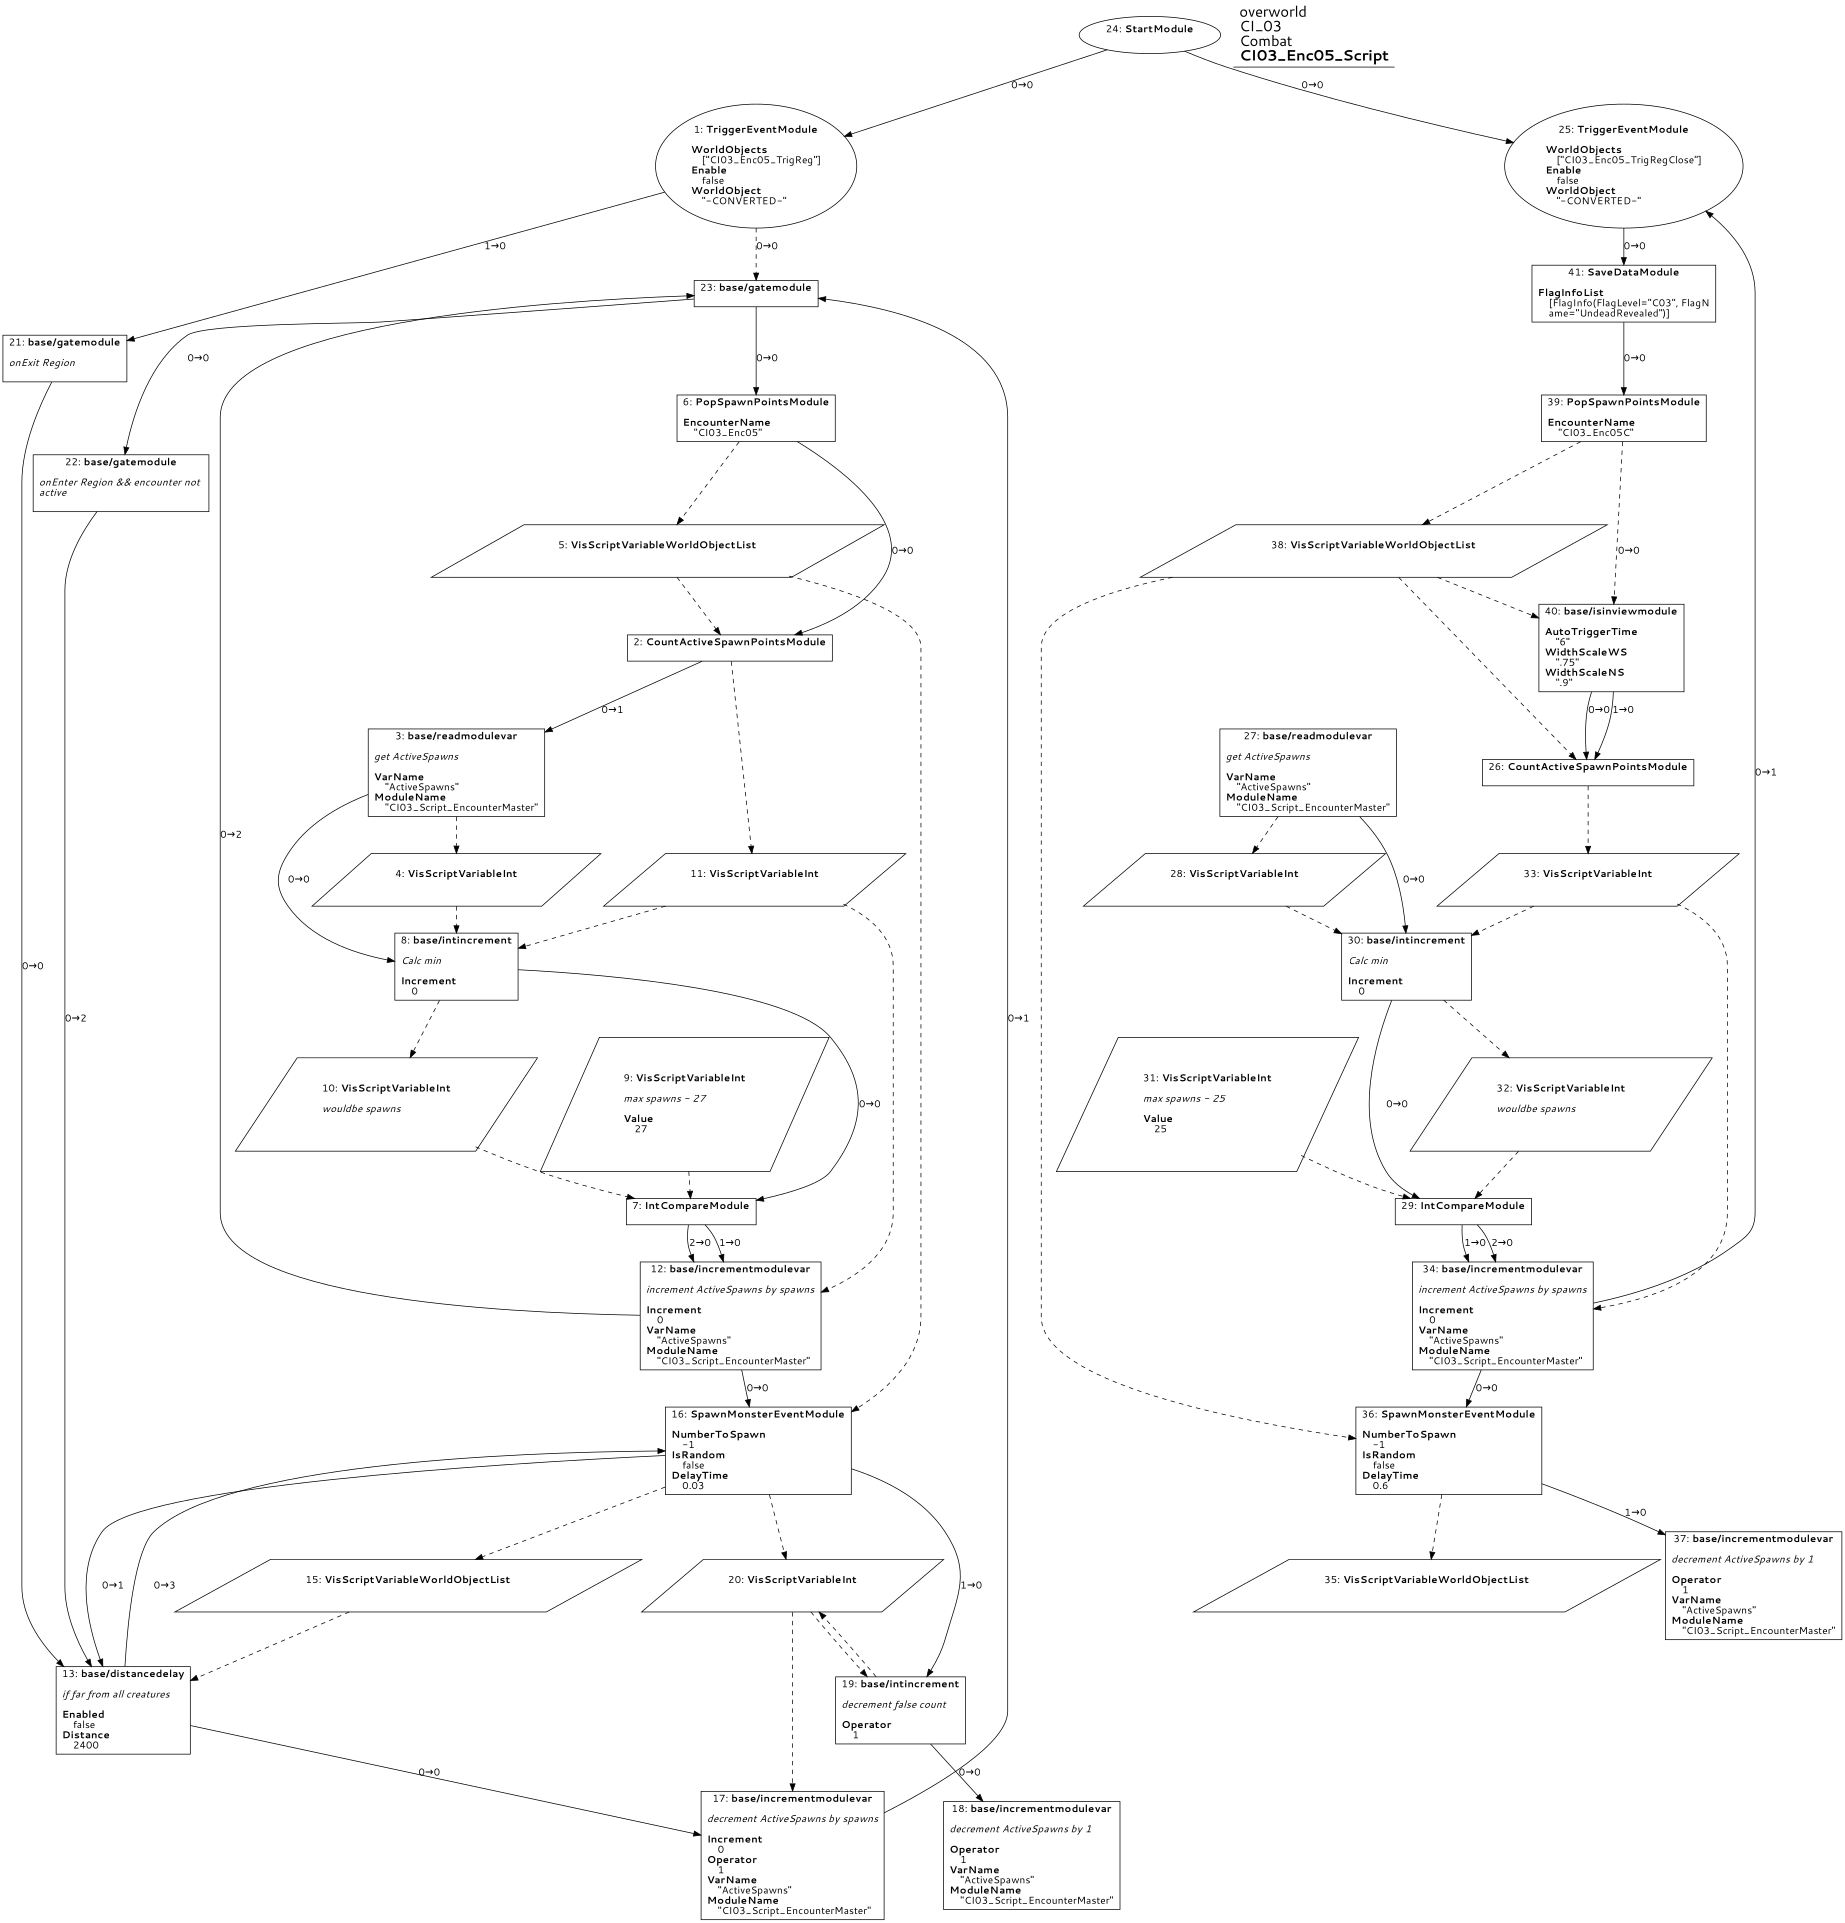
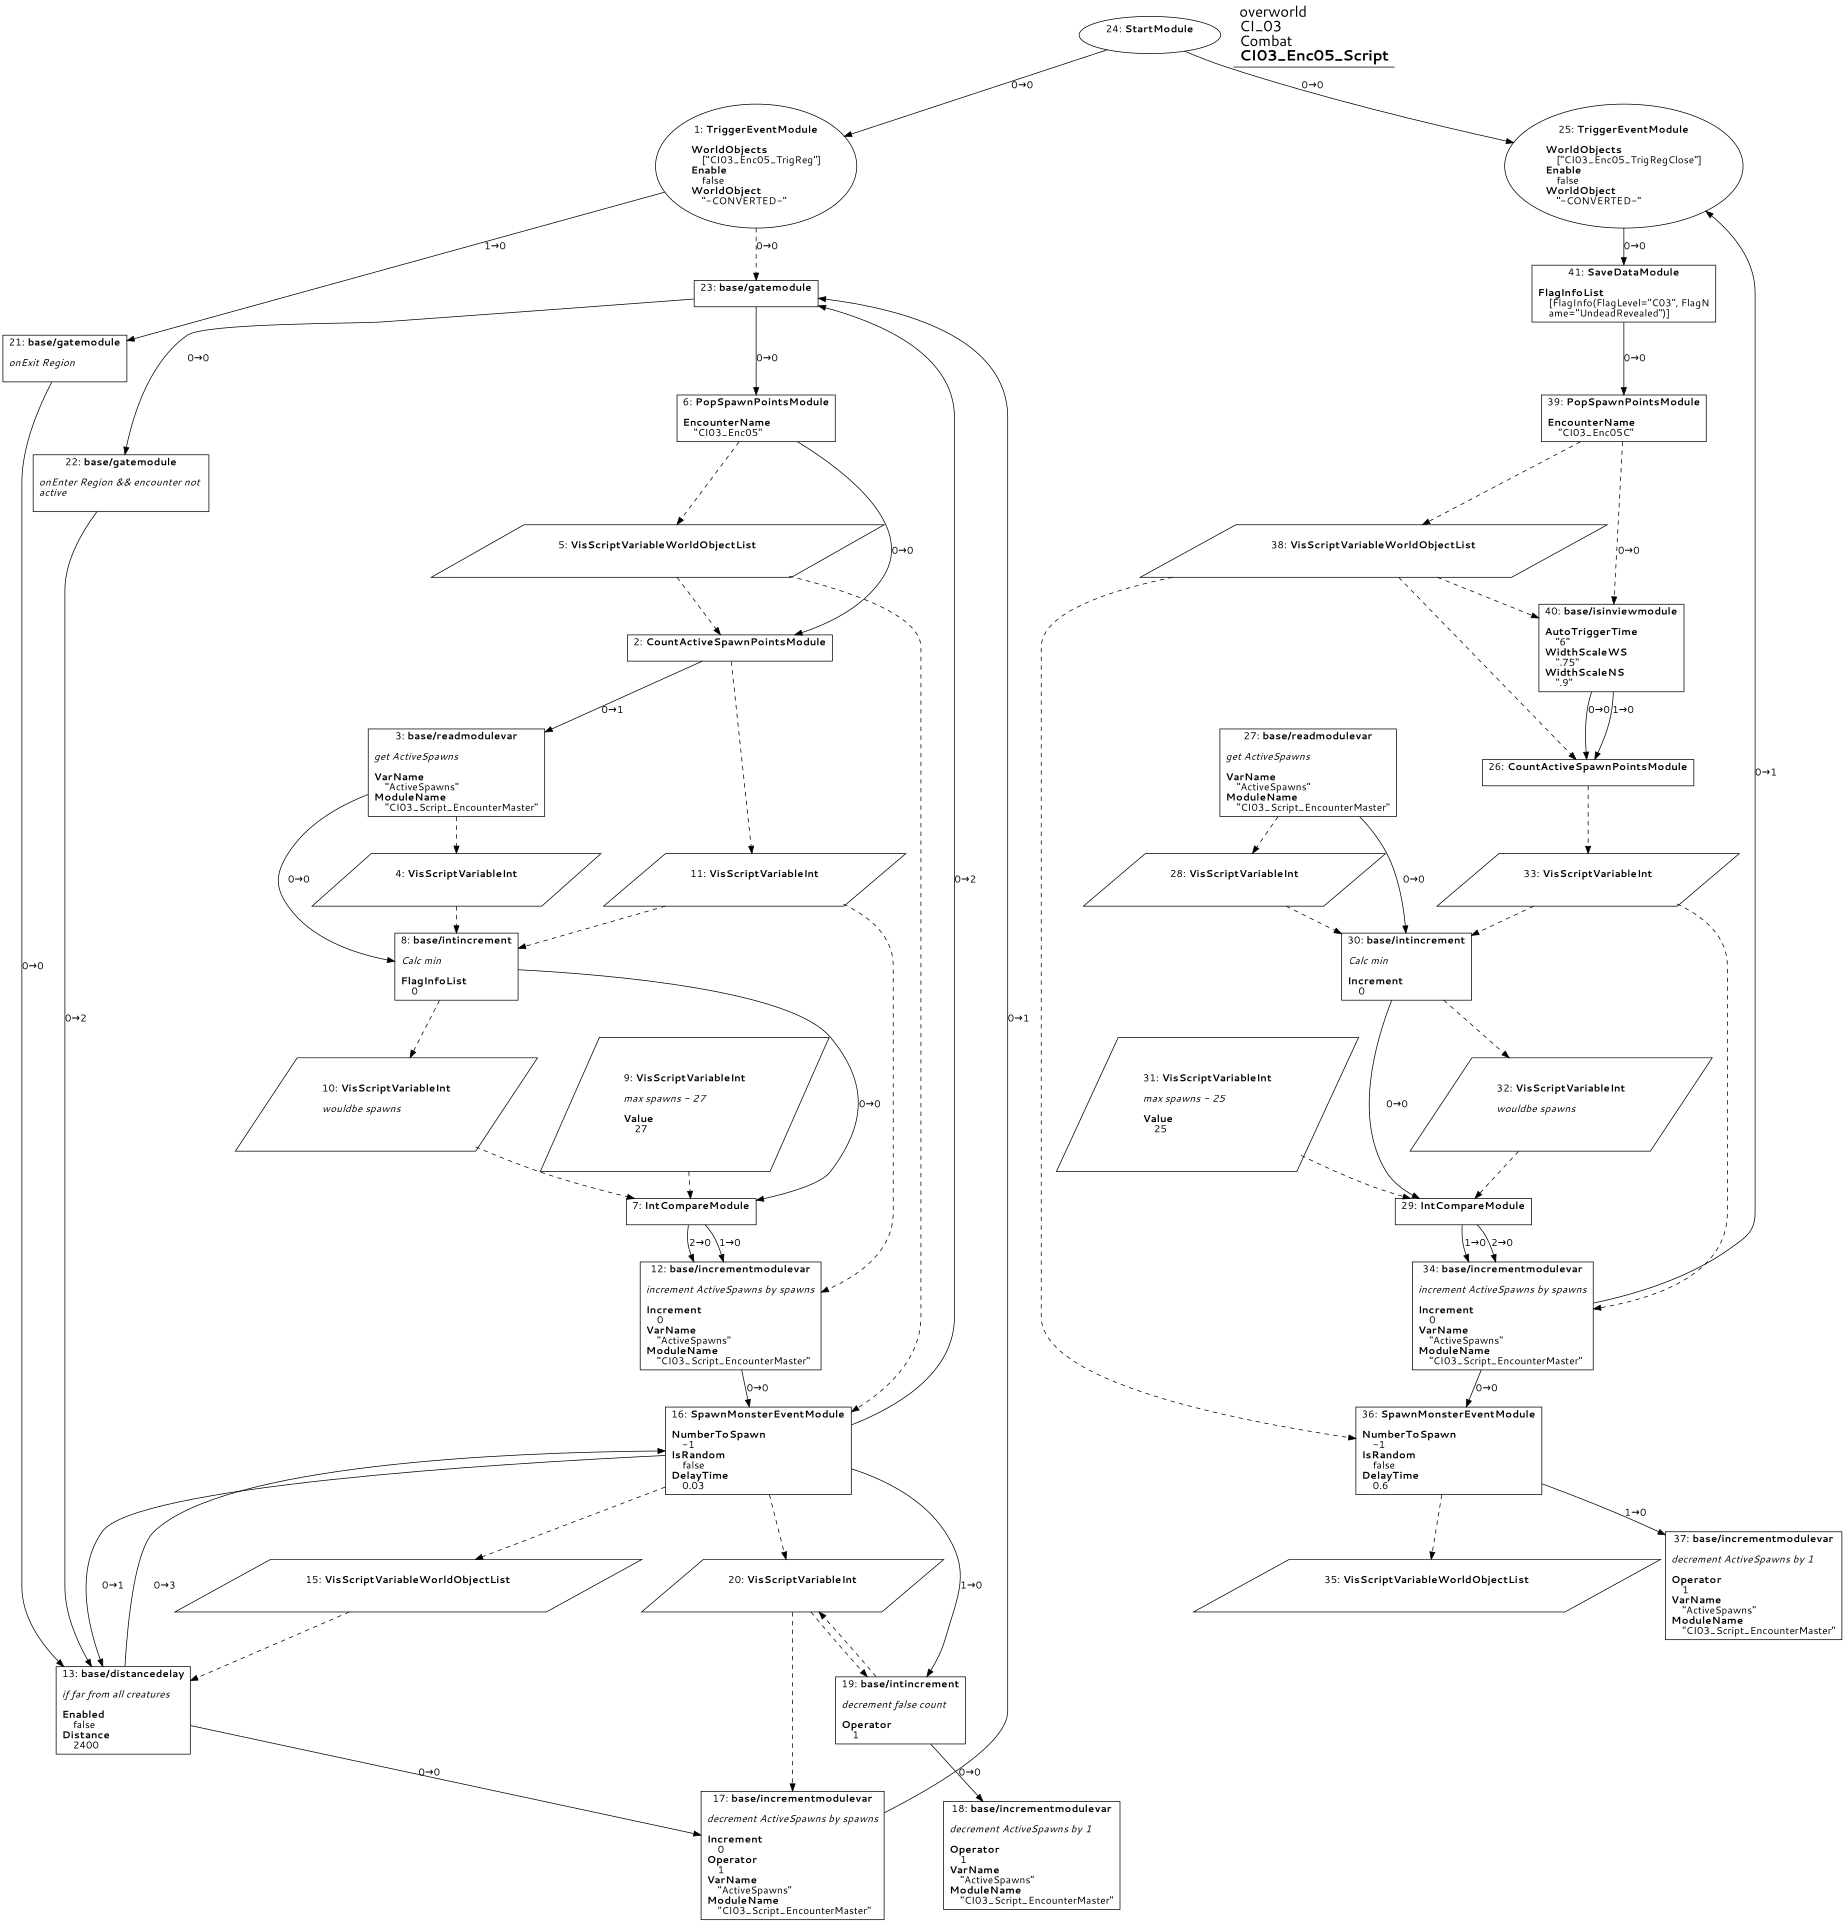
edge "12:" -> "23:": now "16:" -> "23:"
node "8:": text "Increment" -> "FlagInfoList"
